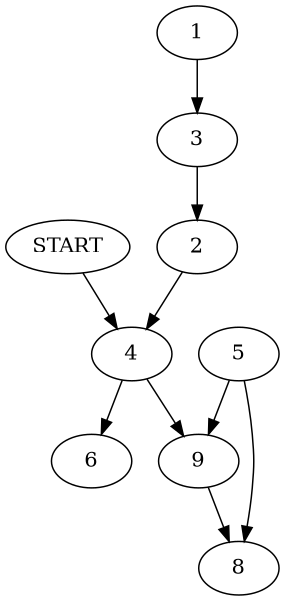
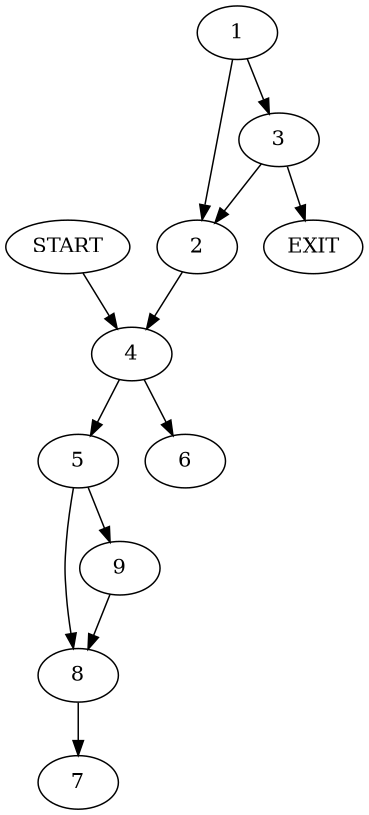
edge "1" -> "2": added
node "EXIT": added
edge "4" -> "9": now "4" -> "5"
node "7": added
